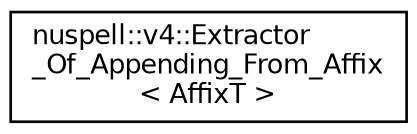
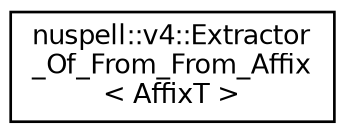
node "nuspell::v4::Extractor _Of_Appending_From_Affix < AffixT >": label "nuspell::v4::Extractor _Of_Appending_From_Affix < AffixT >" -> "nuspell::v4::Extractor _Of_From_From_Affix < AffixT >"
